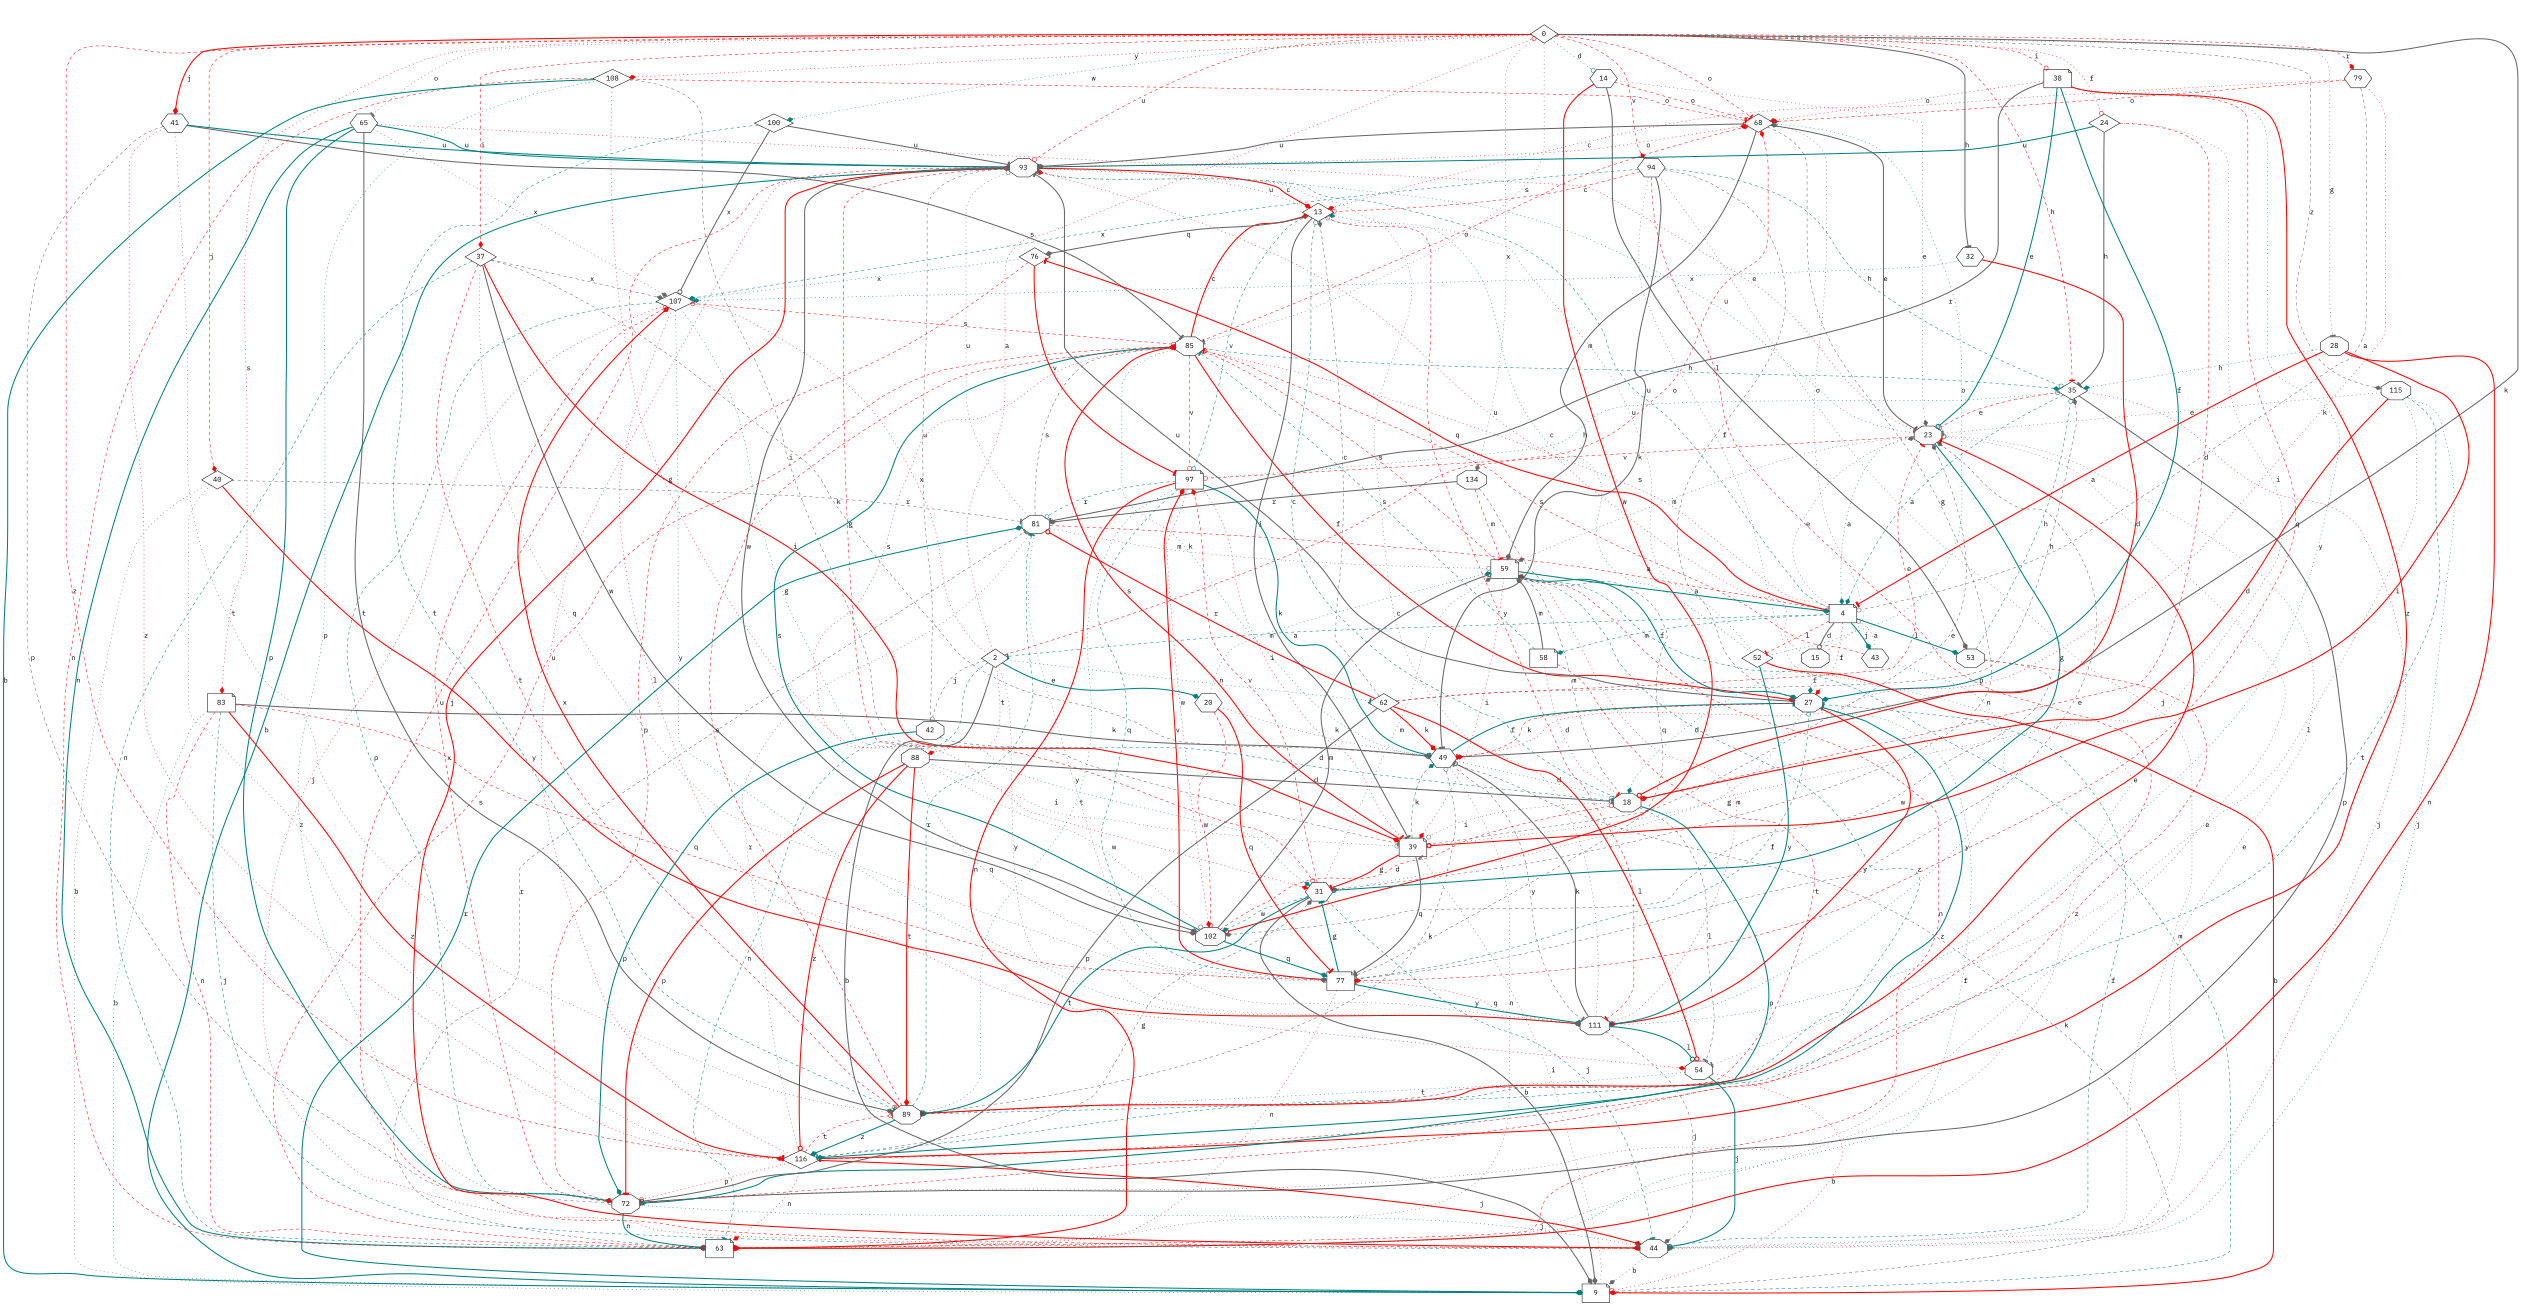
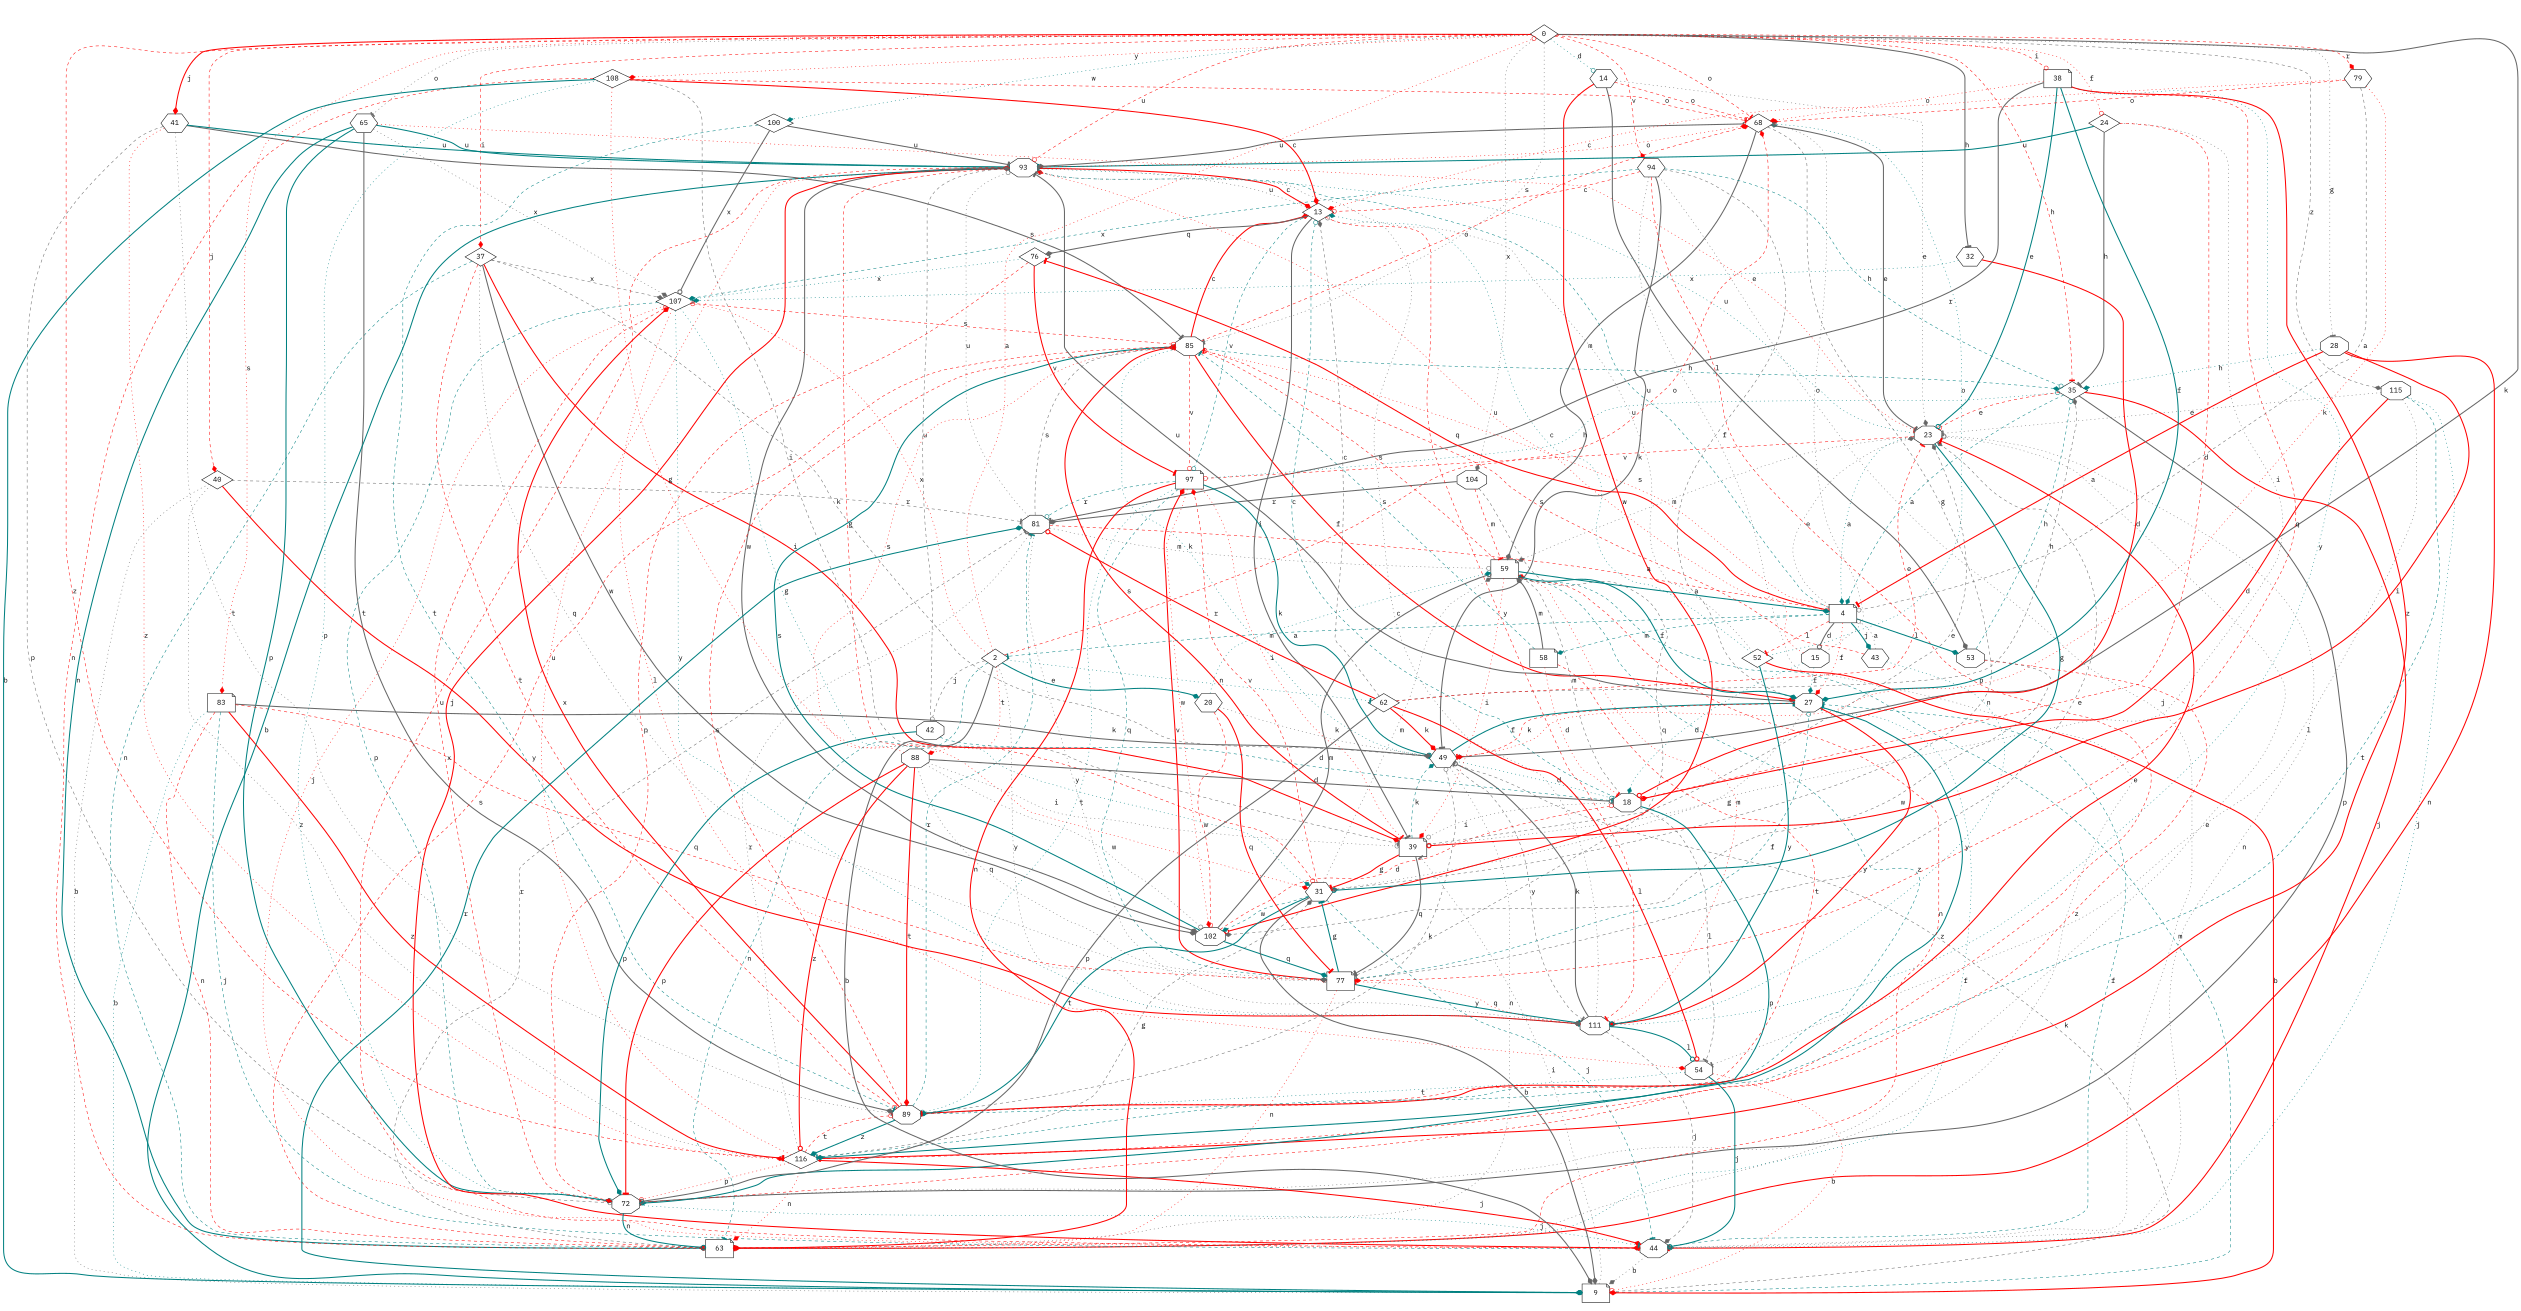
edge "108" -> "13": added, label "c"
node "134": label "134" -> "104"
edge "44" -> "23": label "e" -> "n"
edge "35" -> "44": style dotted -> bold
